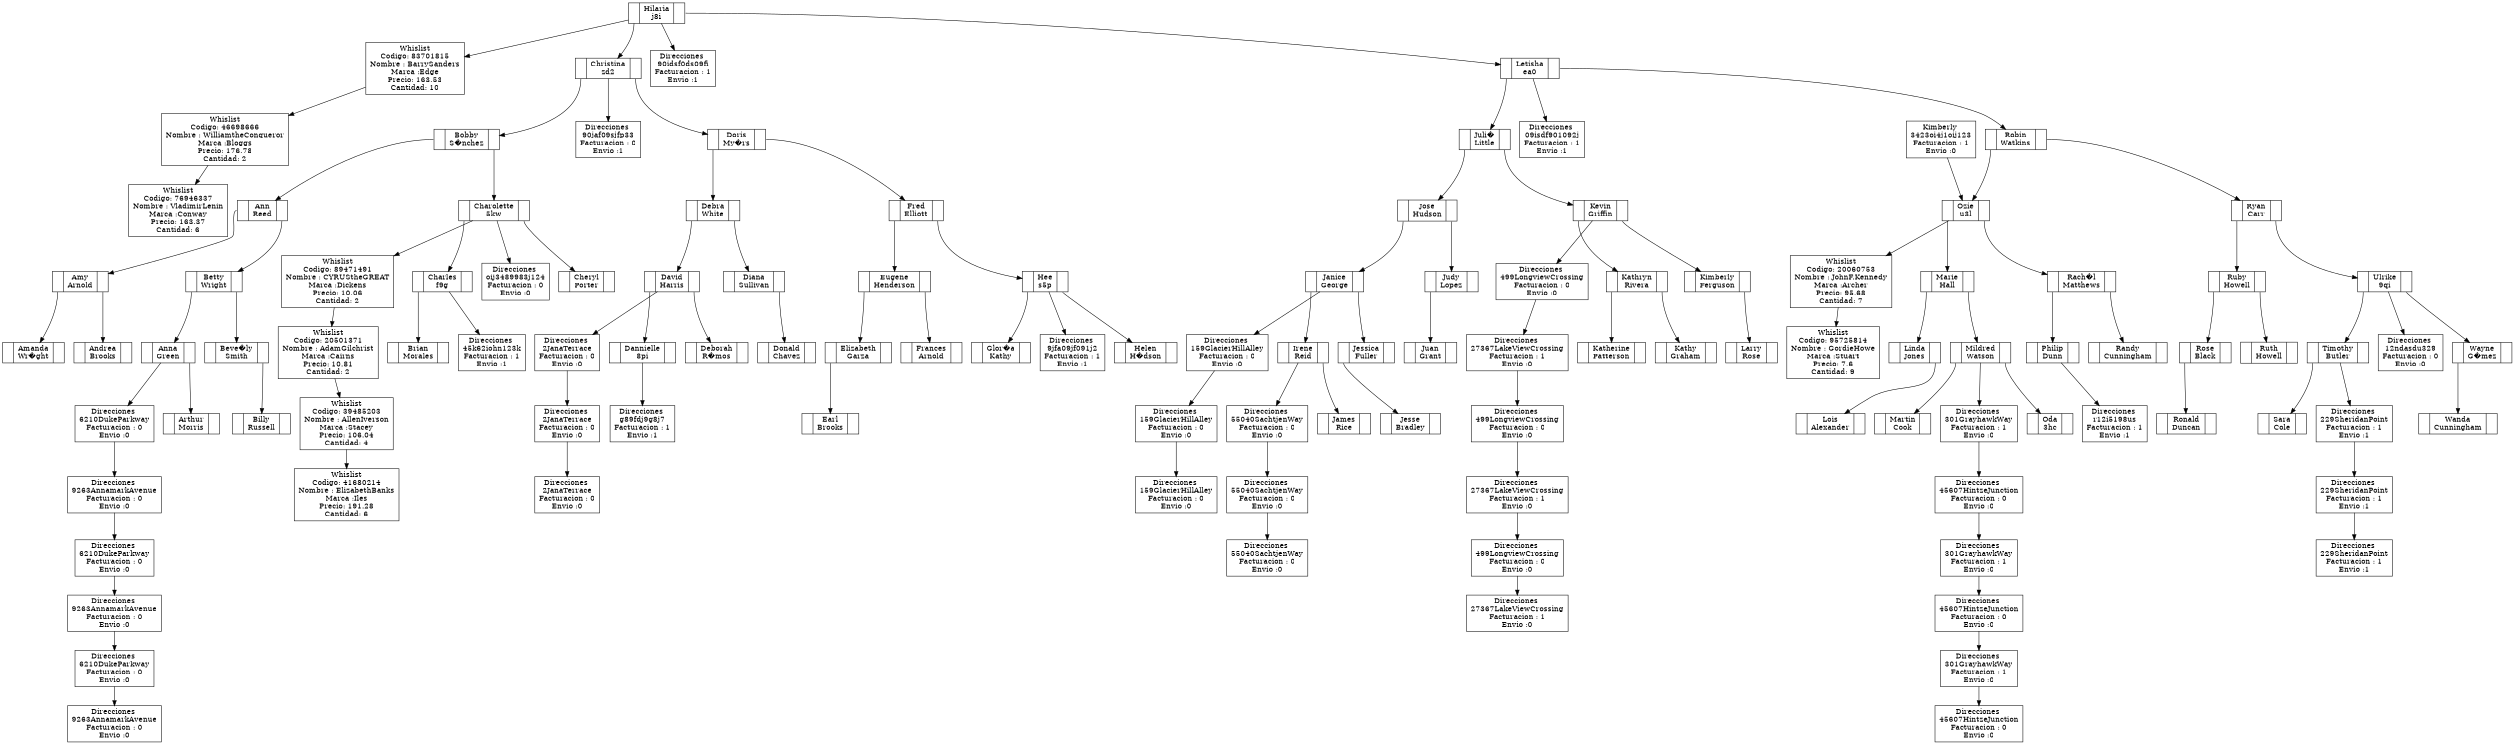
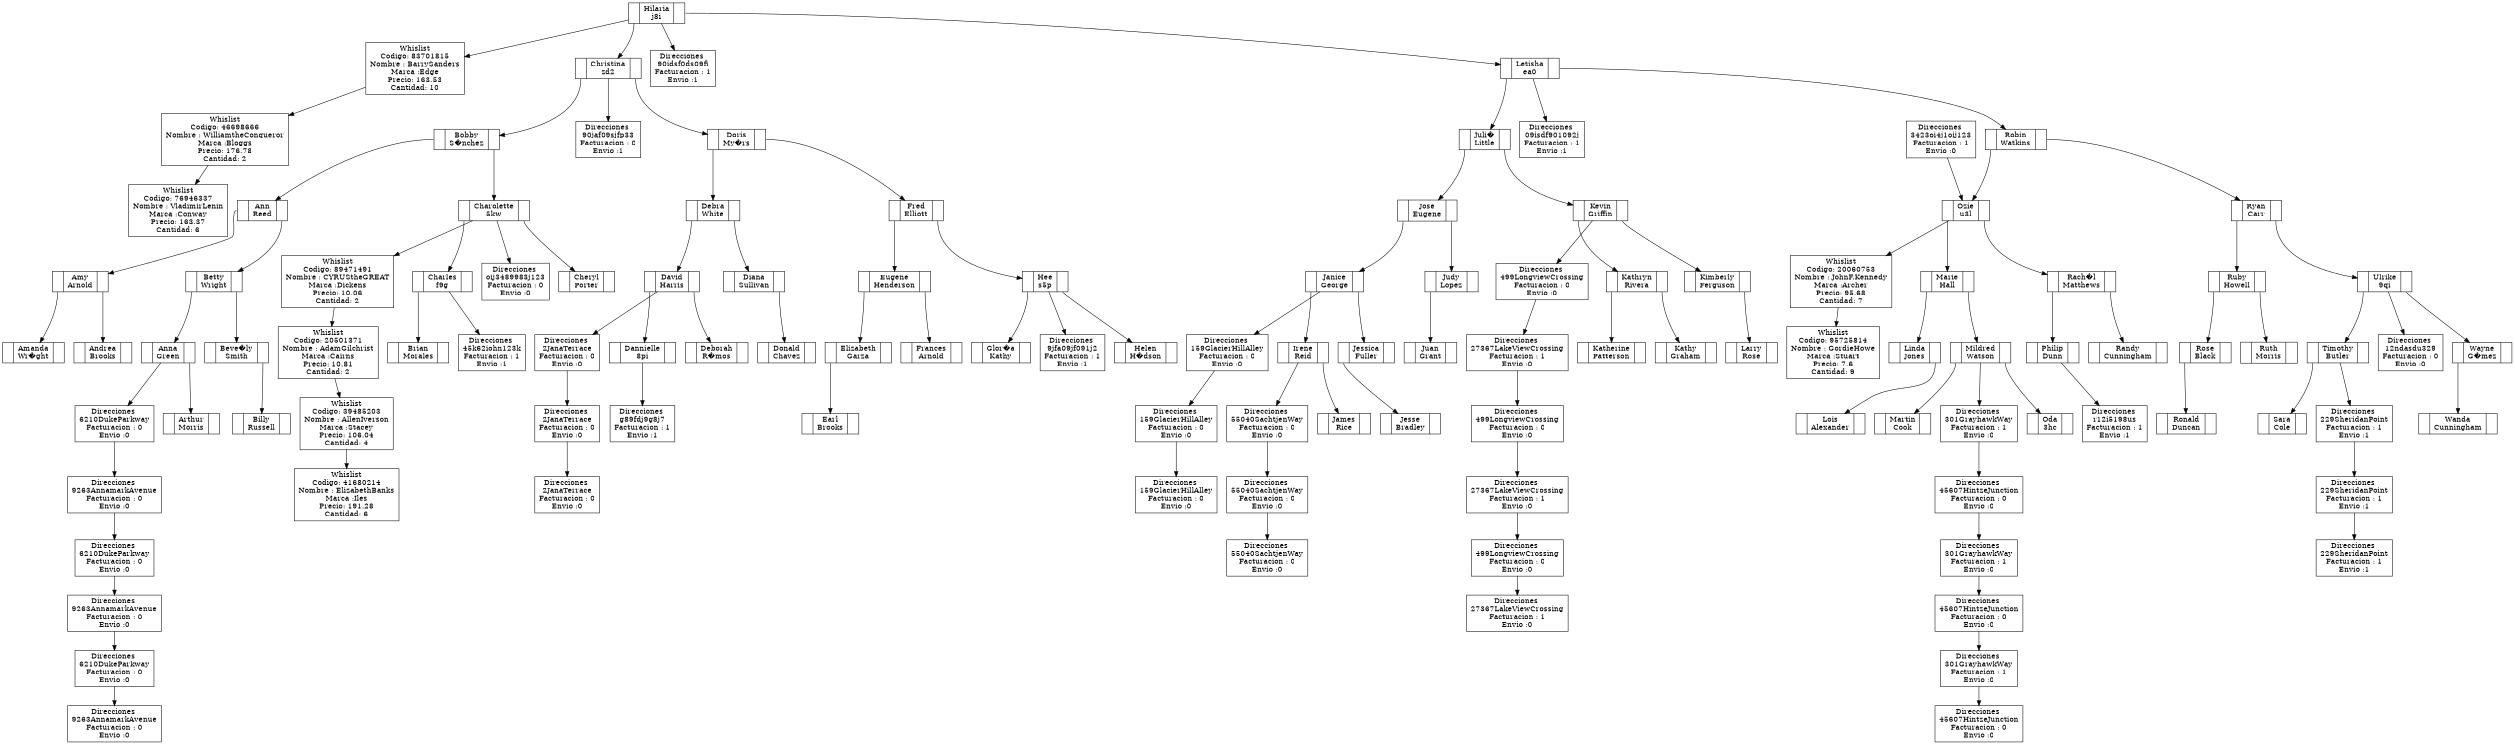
node "Kimberly 3423oi4j1oij123 Facturacion : 1 Envio :0": label "Kimberly 3423oi4j1oij123 Facturacion : 1 Envio :0" -> "Direcciones 3423oi4j1oij123 Facturacion : 1 Envio :0"
node "Jose": text "Hudson" -> "Eugene"
node "Direcciones oij3489983j124 Facturacion : 0 Envio :0": label "Direcciones oij3489983j124 Facturacion : 0 Envio :0" -> "Direcciones oij3489983j123 Facturacion : 0 Envio :0"
node "Ruth": text "Howell" -> "Morris"
